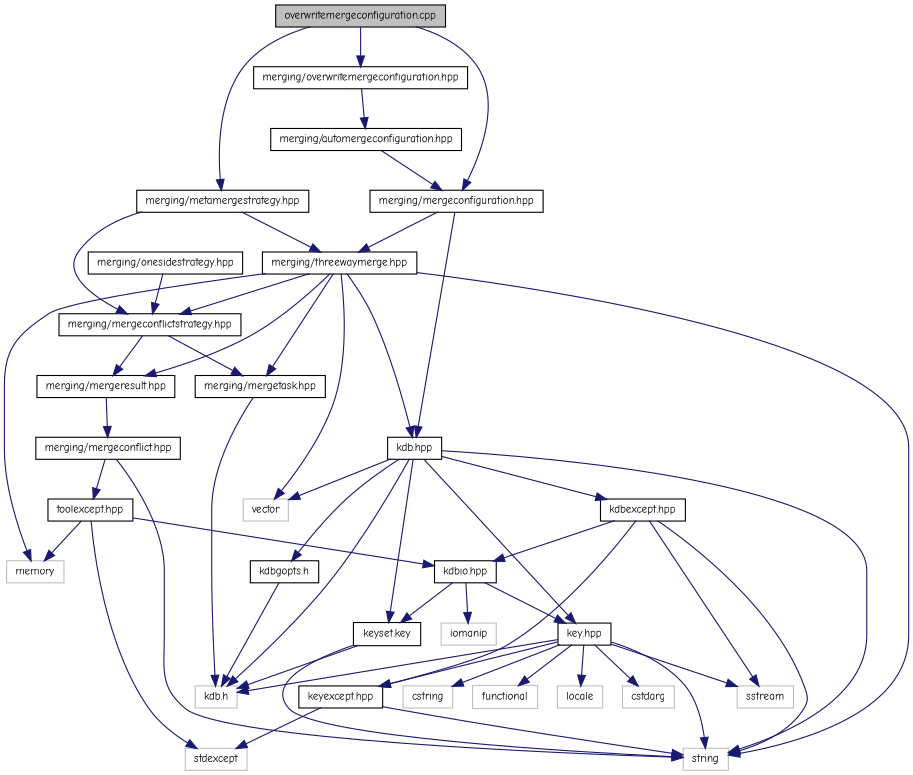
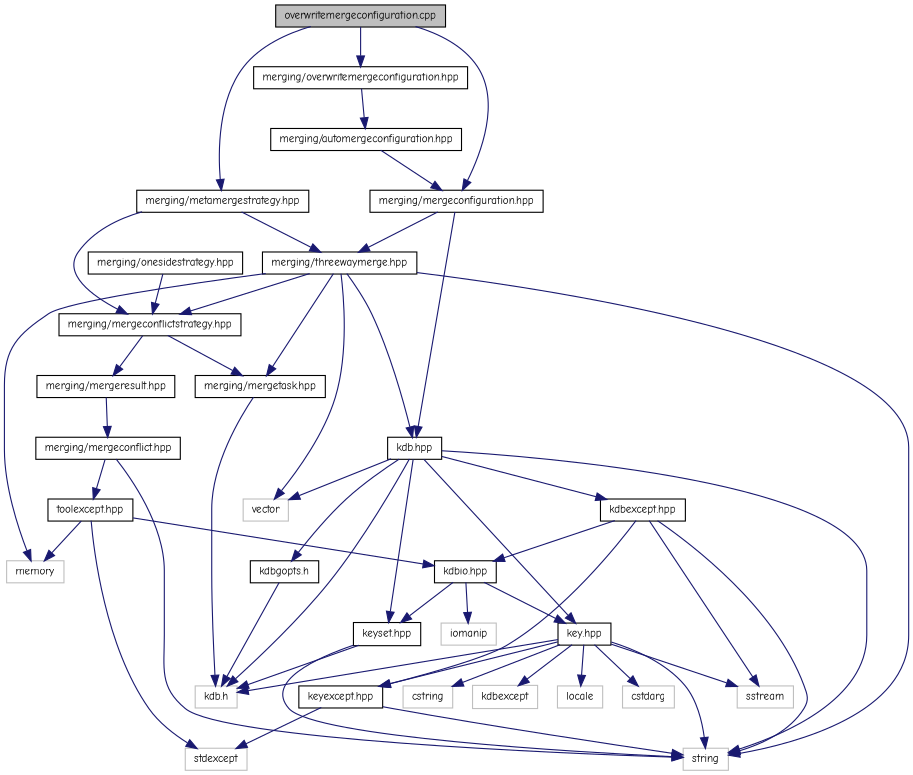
edge "merging/threewaymerge.hpp" -> "merging/mergeresult.hpp": removed
node "keyset.key": label "keyset.key" -> "keyset.hpp"
node "functional": label "functional" -> "kdbexcept"
